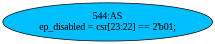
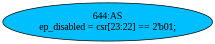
node "544:AS ep_disabled = csr[23:22] == 2'b01;": label "544:AS ep_disabled = csr[23:22] == 2'b01;" -> "644:AS ep_disabled = csr[23:22] == 2'b01;"
